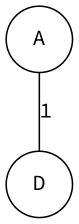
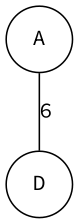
edge "A" -- "D": label "1" -> "6"
